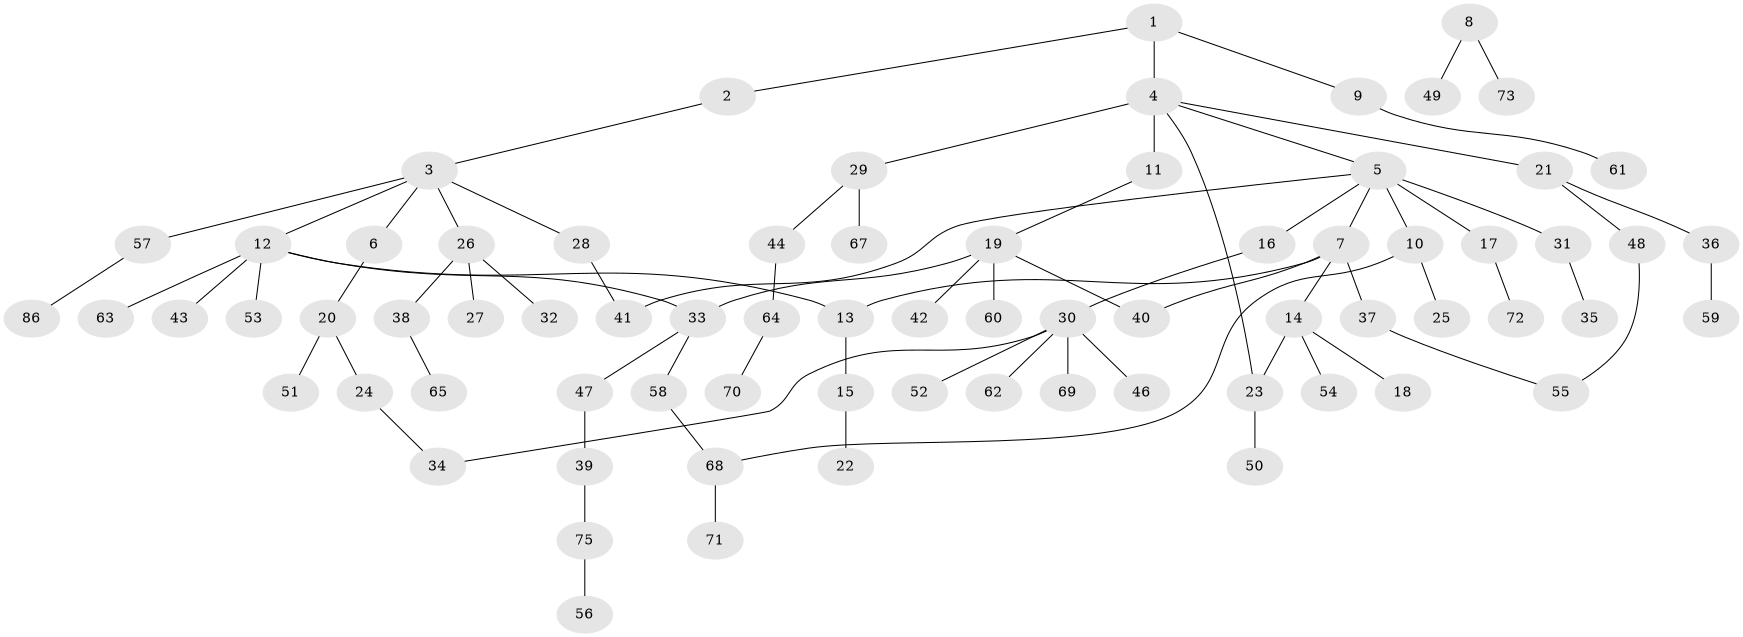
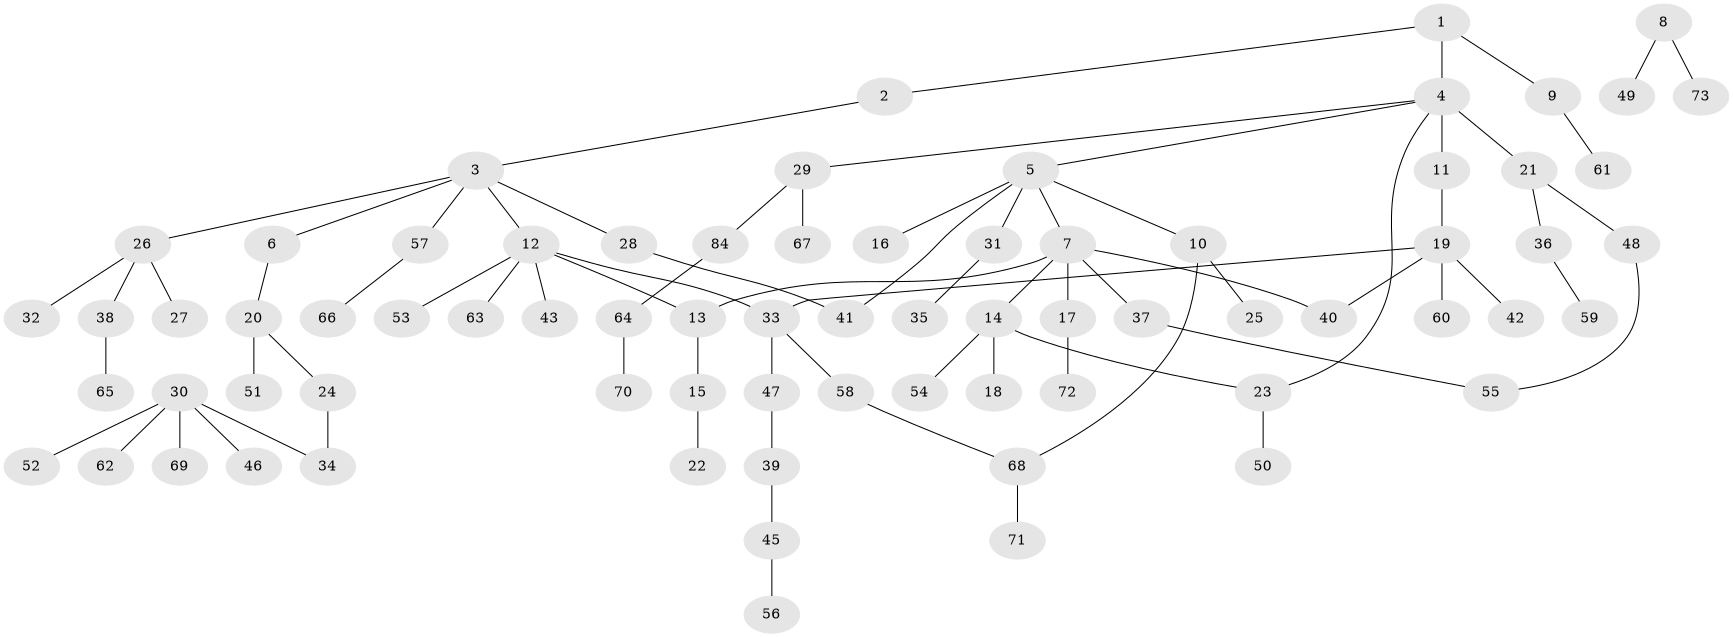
edge "5" -- "17": now "7" -- "17"
node "44": label "44" -> "84"
edge "16" -- "30": removed
node "86": label "86" -> "66"
node "75": label "75" -> "45"
